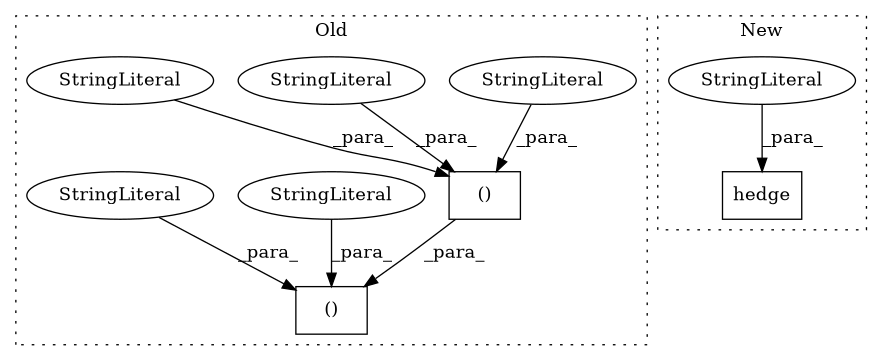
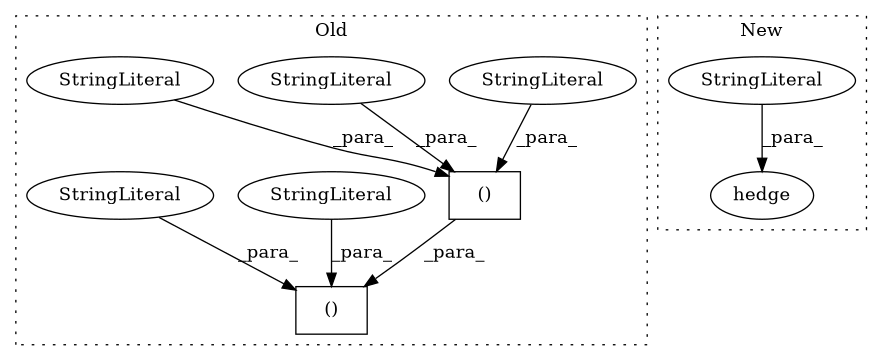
node "hedge": shape box -> ellipse
